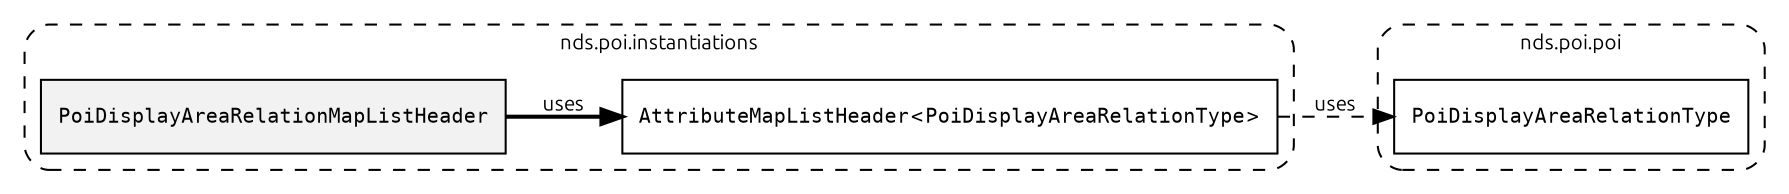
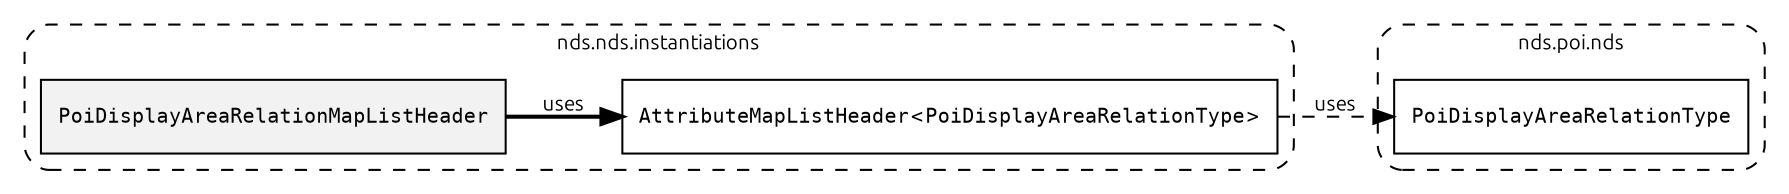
cluster "nds.poi.instantiations": label "nds.poi.instantiations" -> "nds.nds.instantiations"
cluster "nds.poi.poi": label "nds.poi.poi" -> "nds.poi.nds"
